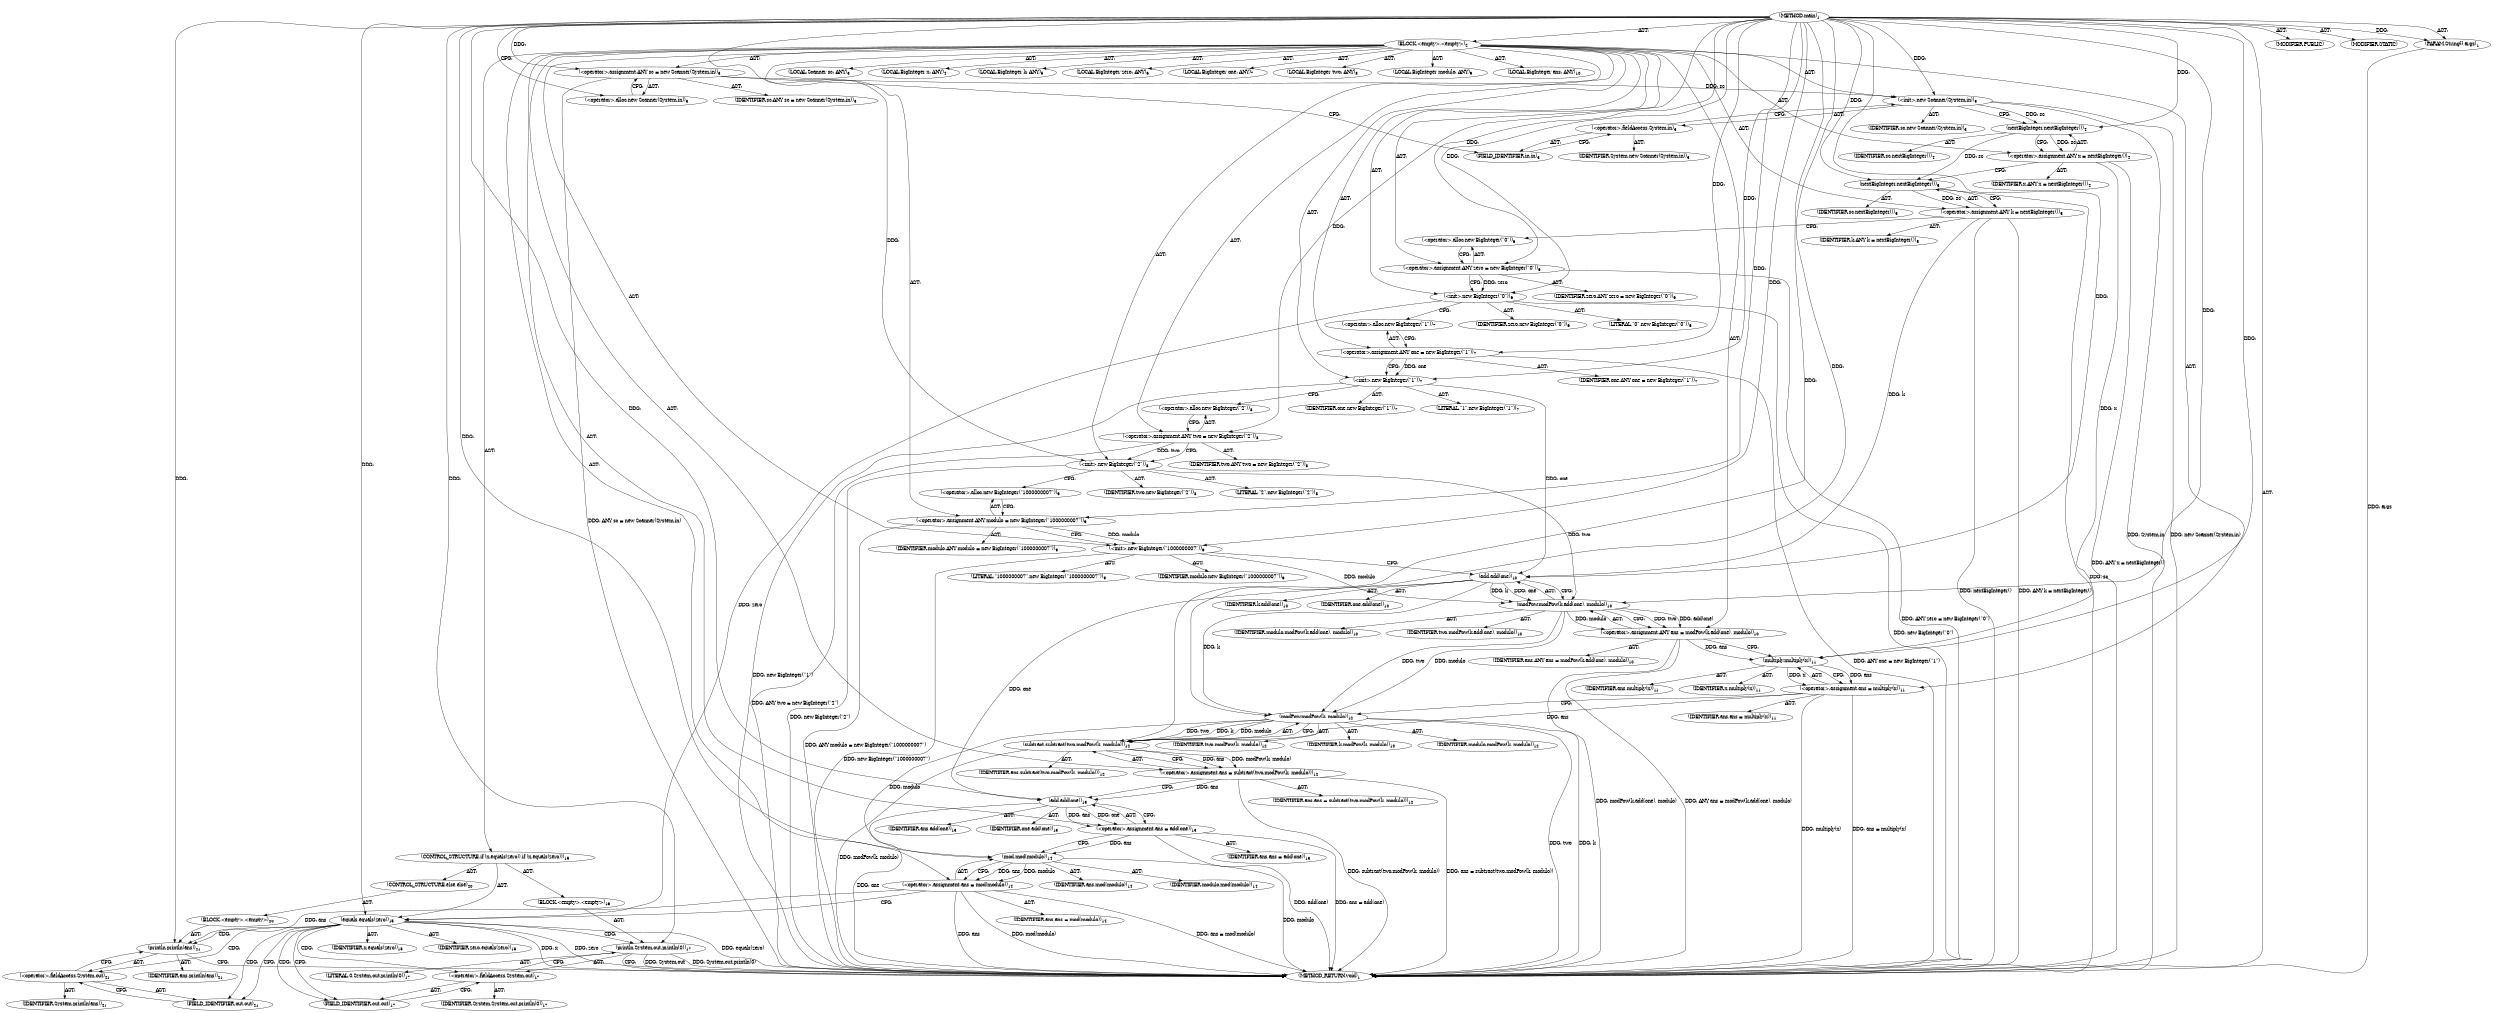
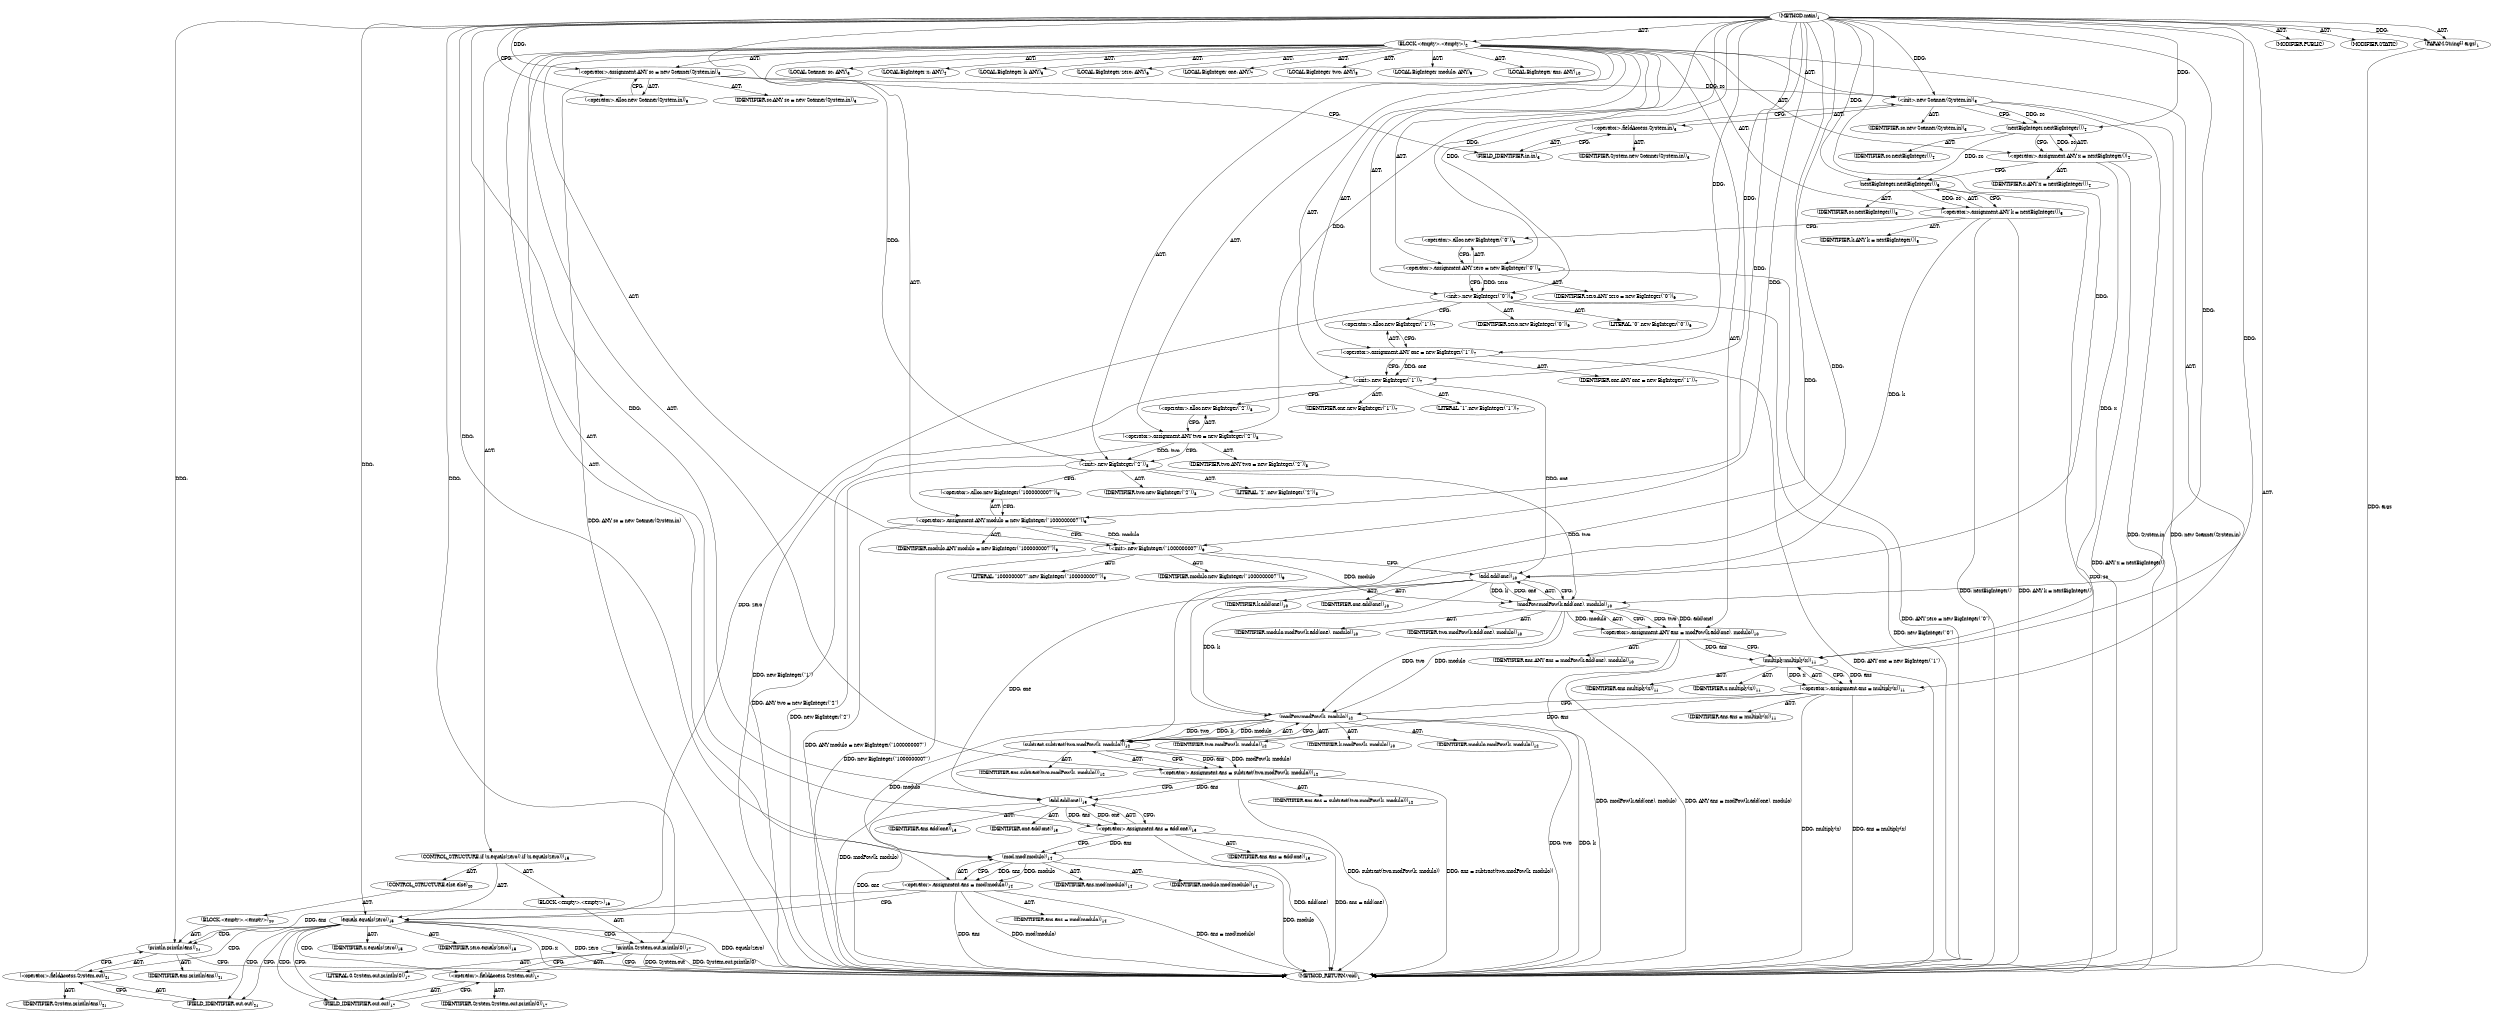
node "(IDENTIFIER,ans,println(ans))": text "21" -> "41"
